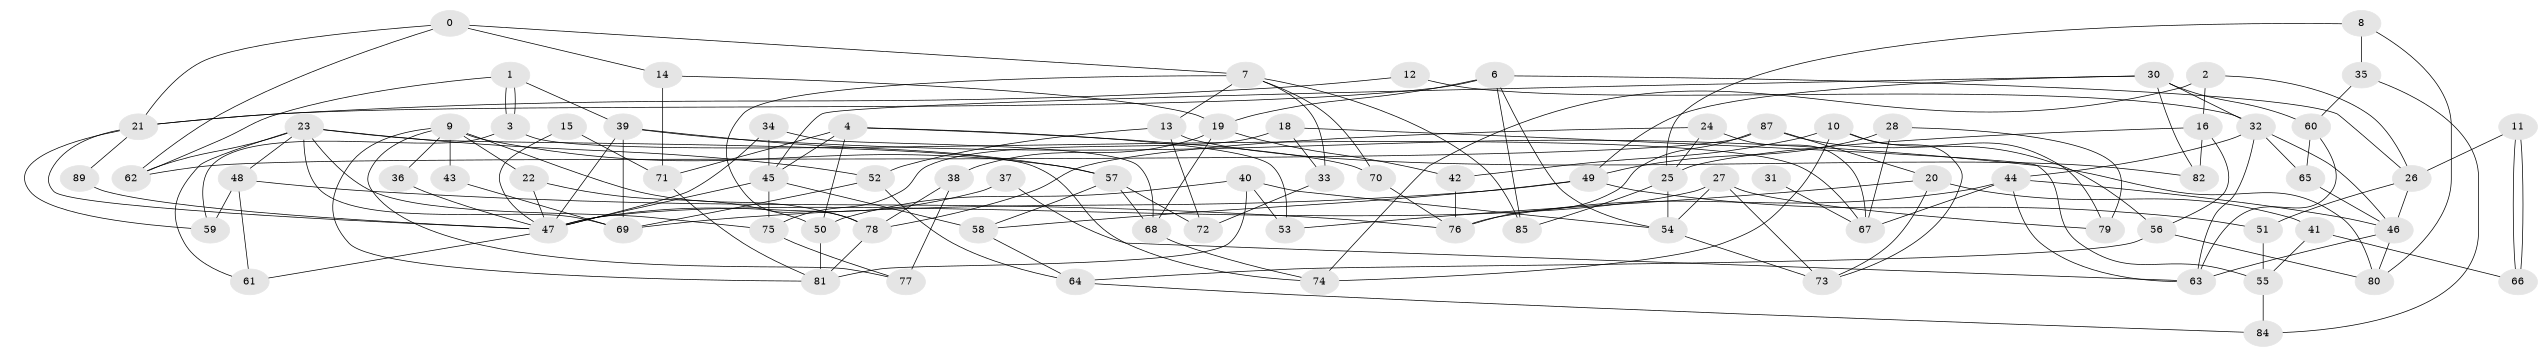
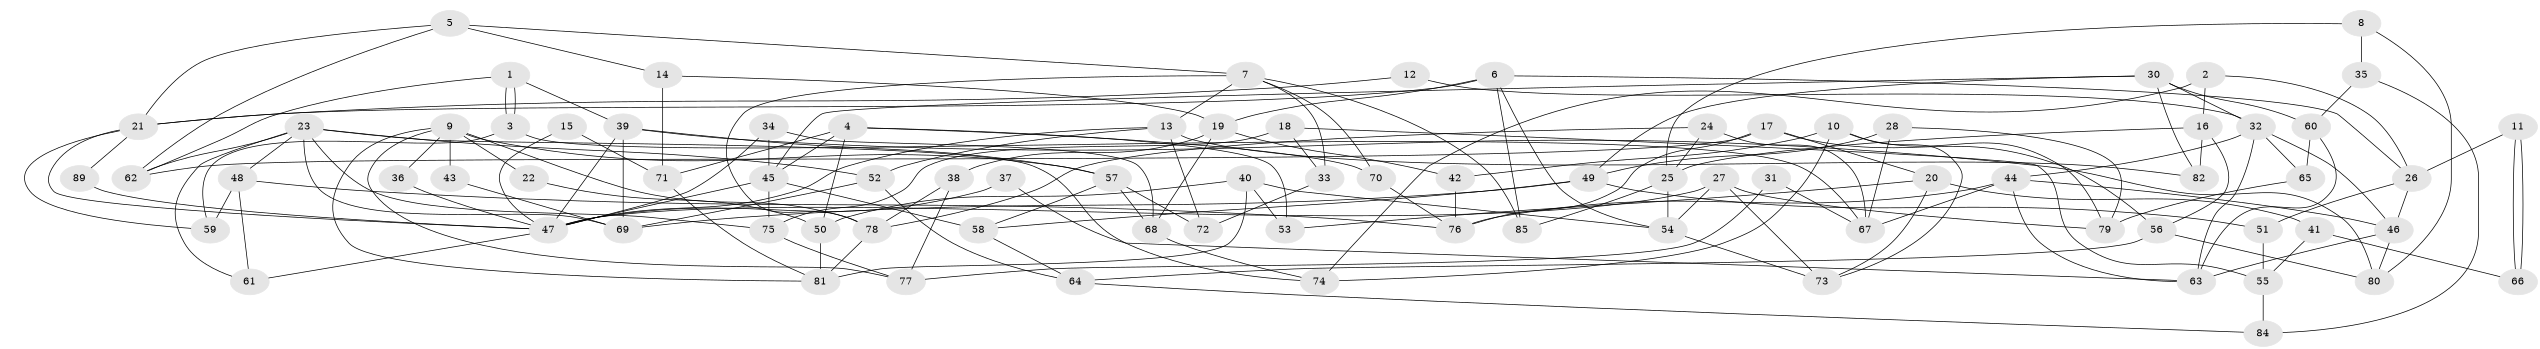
node "0": label "0" -> "5"
node "87": label "87" -> "17"
edge "22" -- "47": now "13" -- "47"
edge "65" -- "46": now "65" -- "79"
edge "31" -- "77": added
